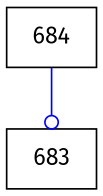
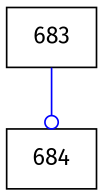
edge "684" -> "683": reversed
